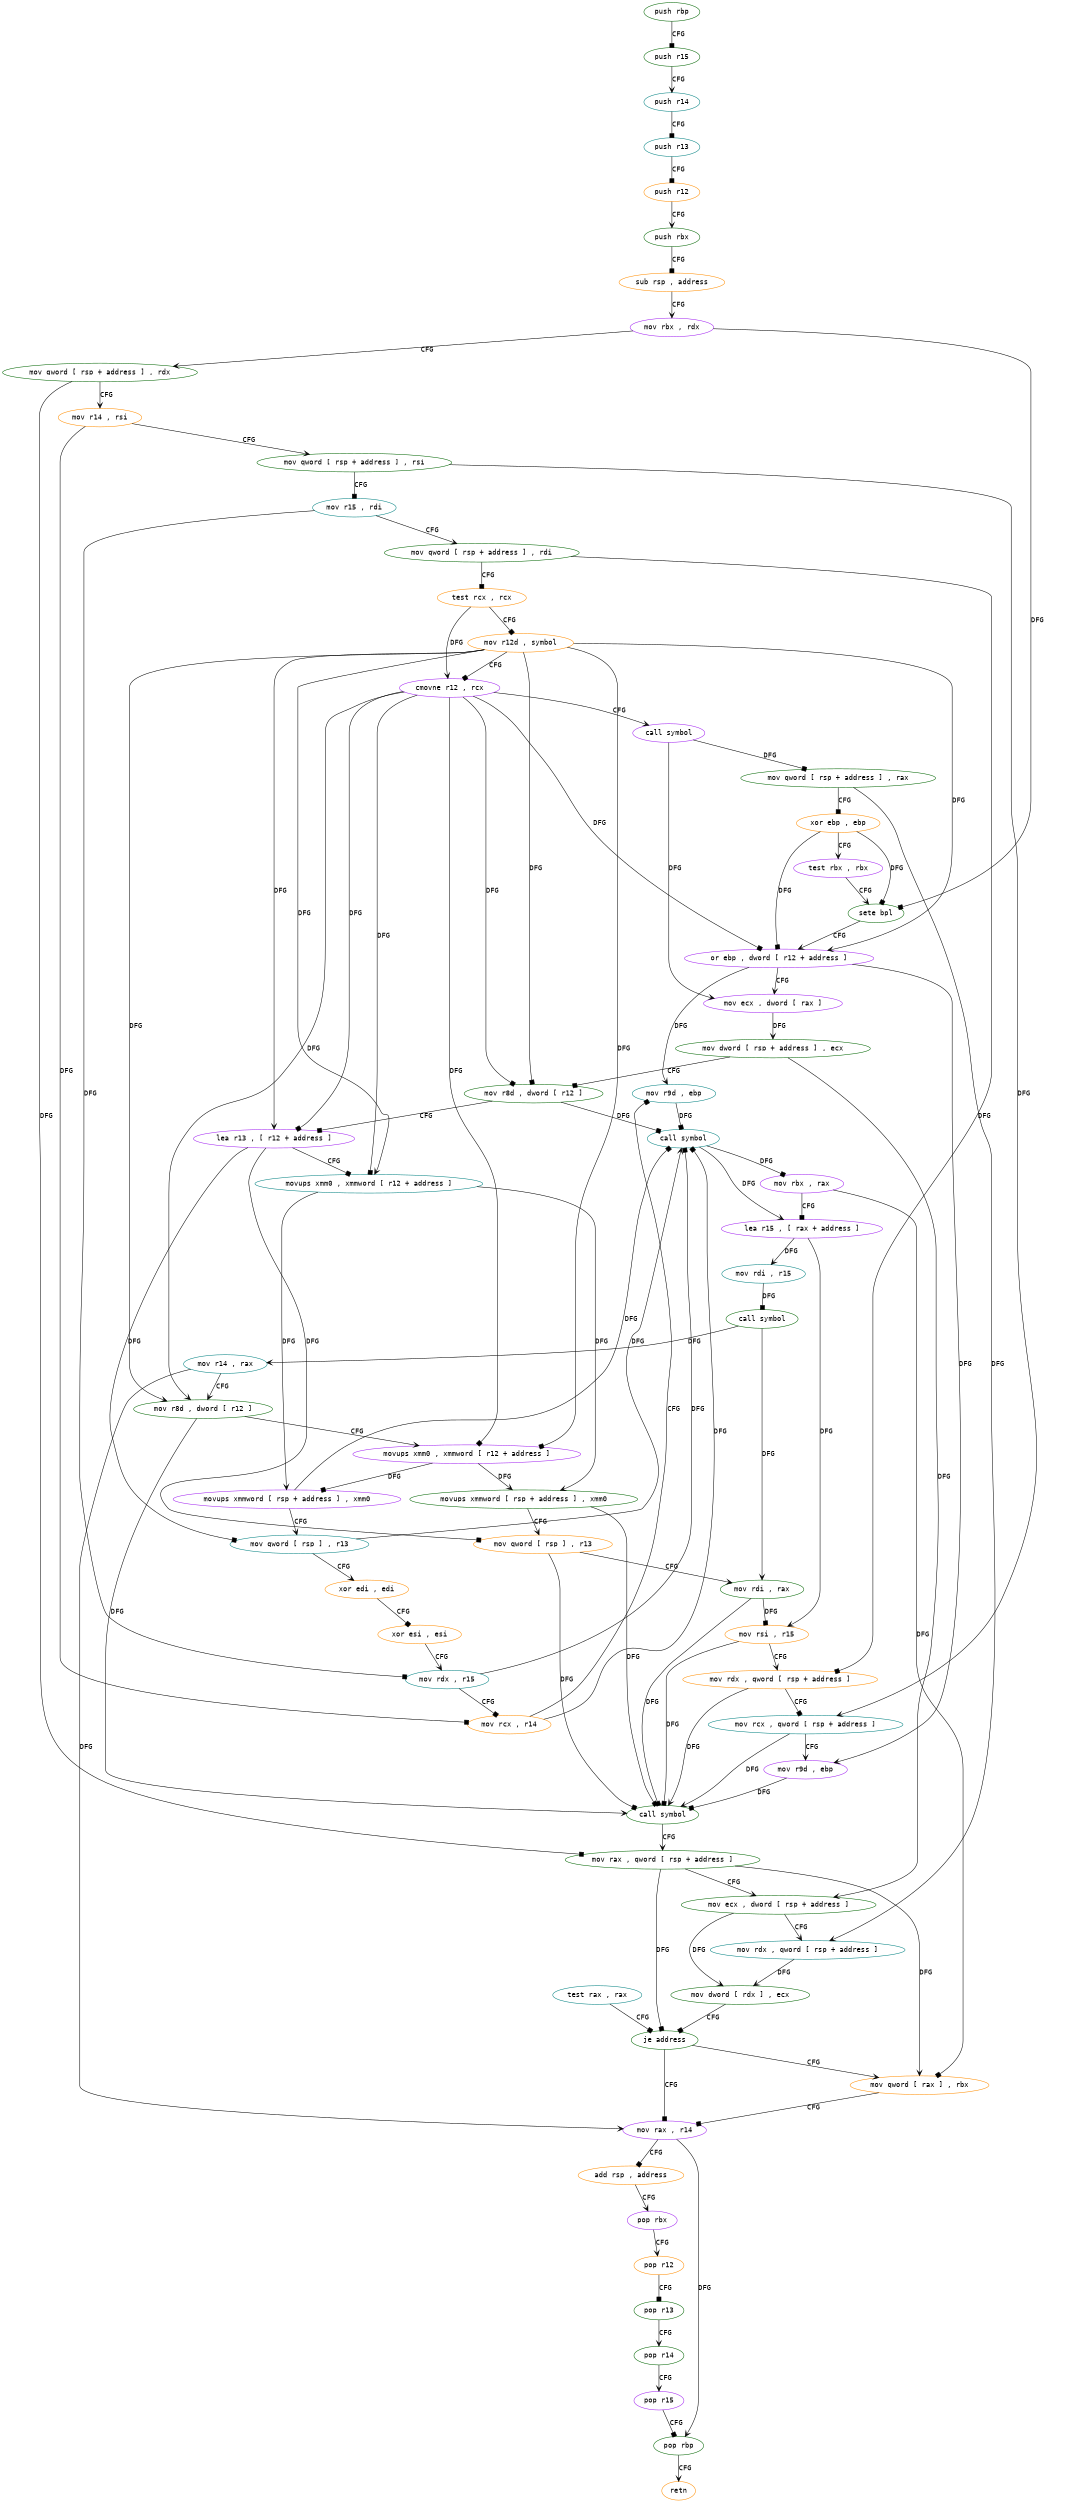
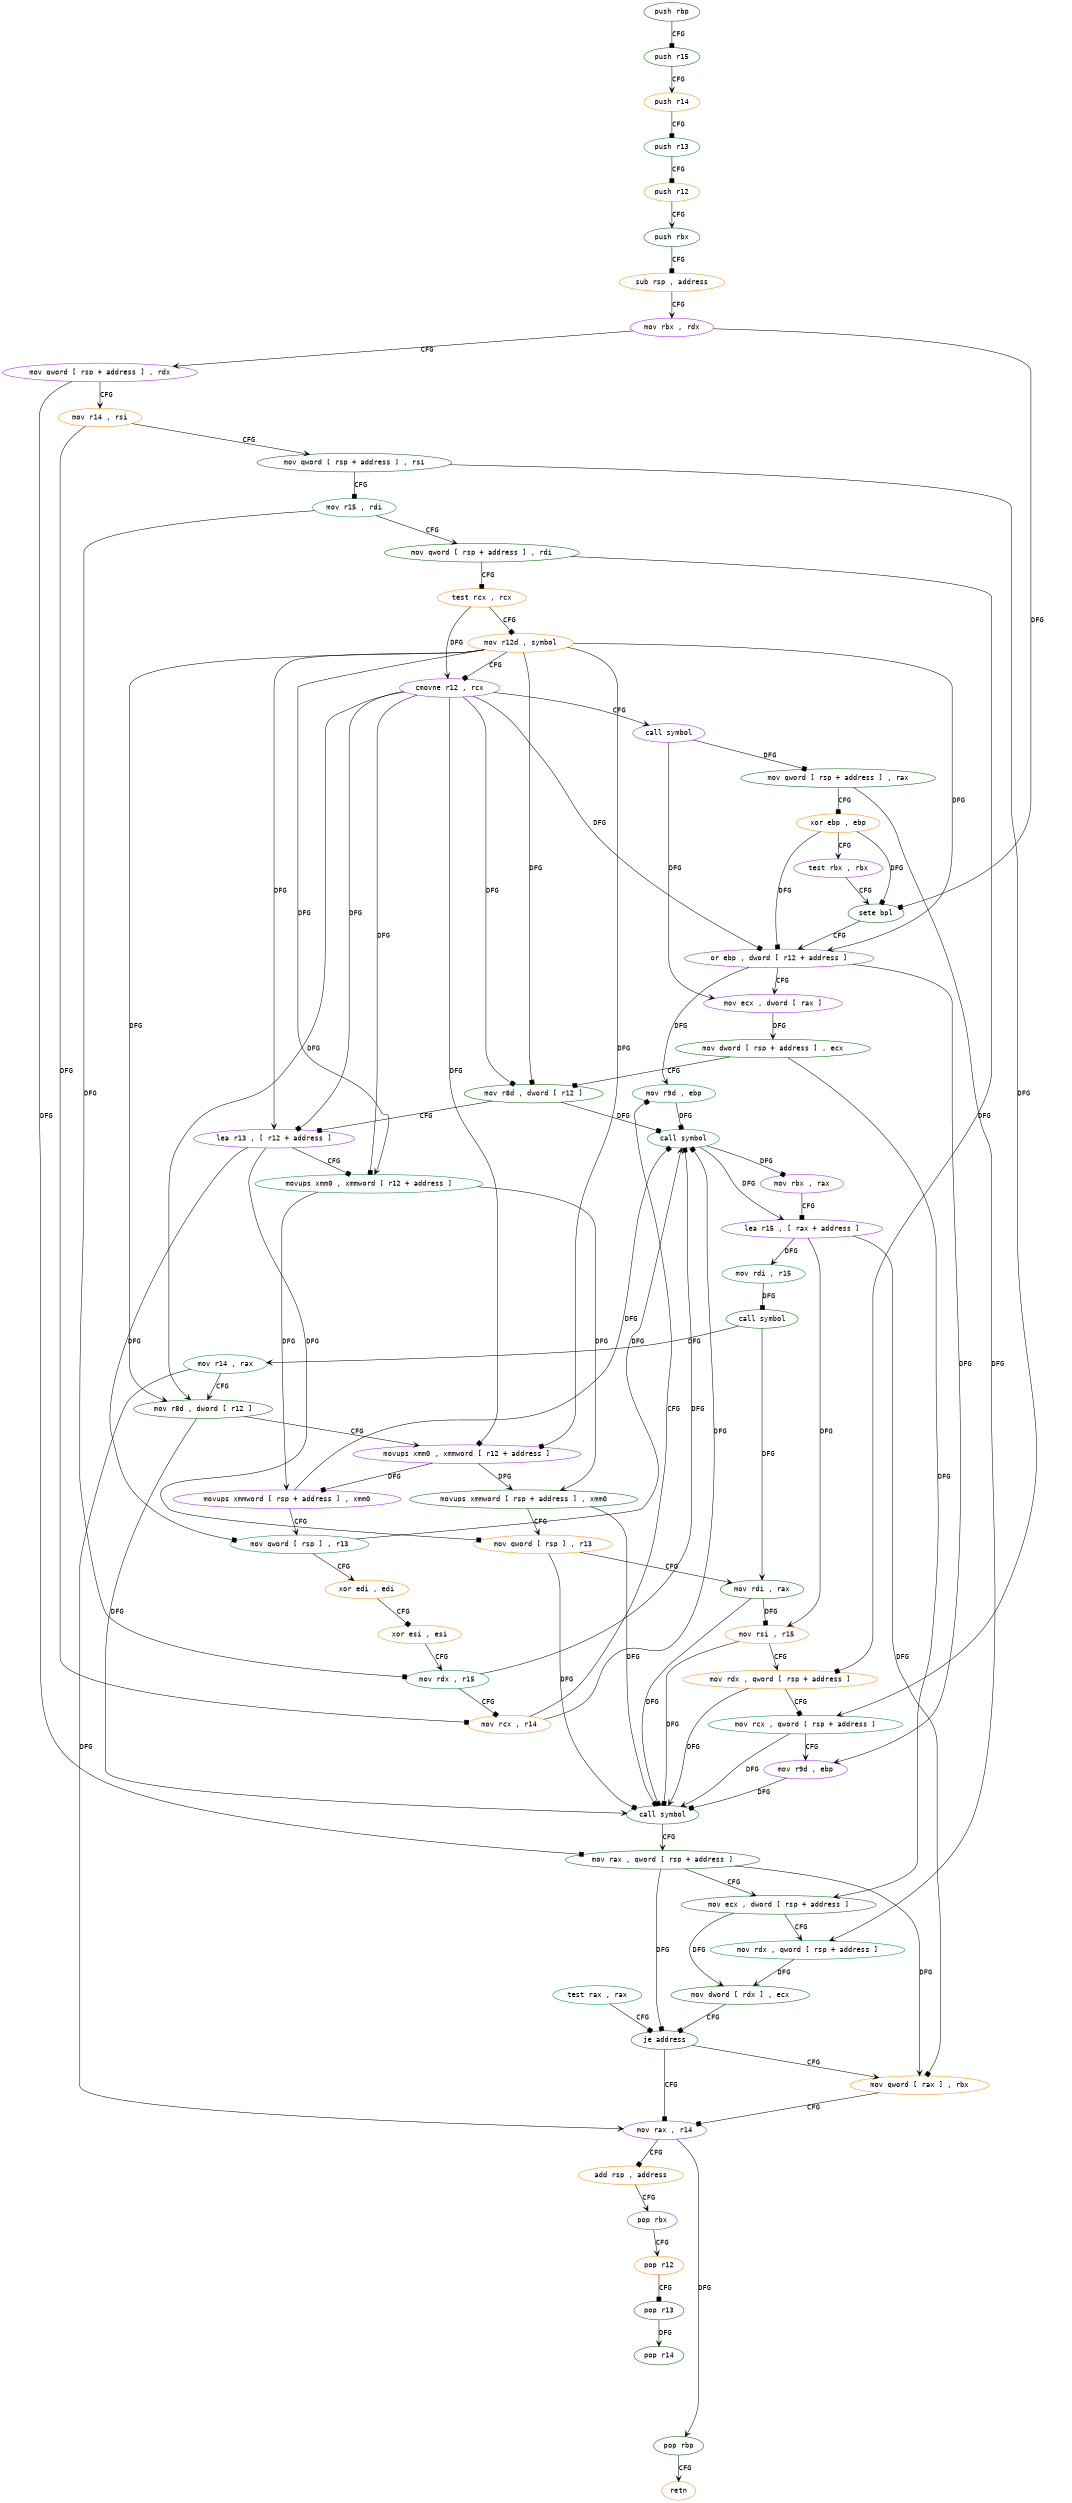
node "push r14": color teal -> darkorange
node "mov qword [ rsp + address ] , rdx": color darkgreen -> purple
edge "mov rbx , rax" -> "mov qword [ rax ] , rbx": now "lea r15 , [ rax + address ]" -> "mov qword [ rax ] , rbx"
edge "pop r13" -> "pop r14": label "CFG" -> "DFG"
node "pop r15": removed
